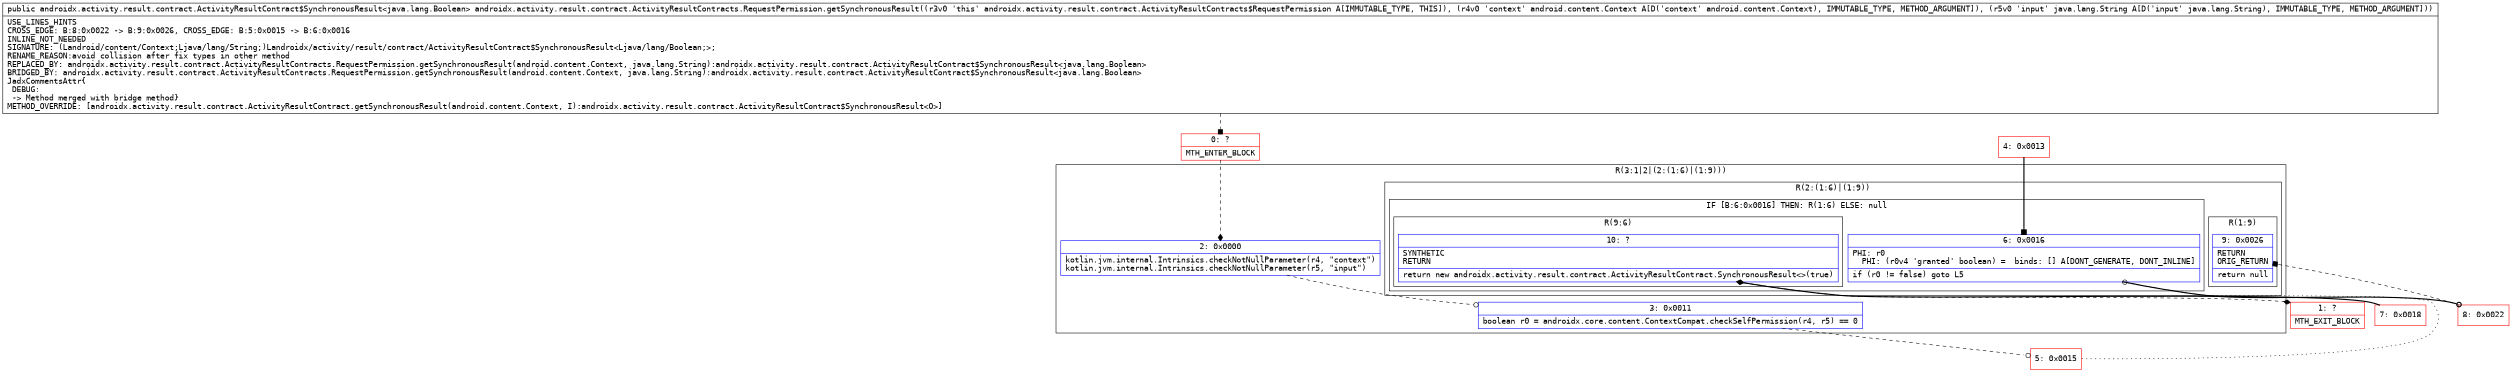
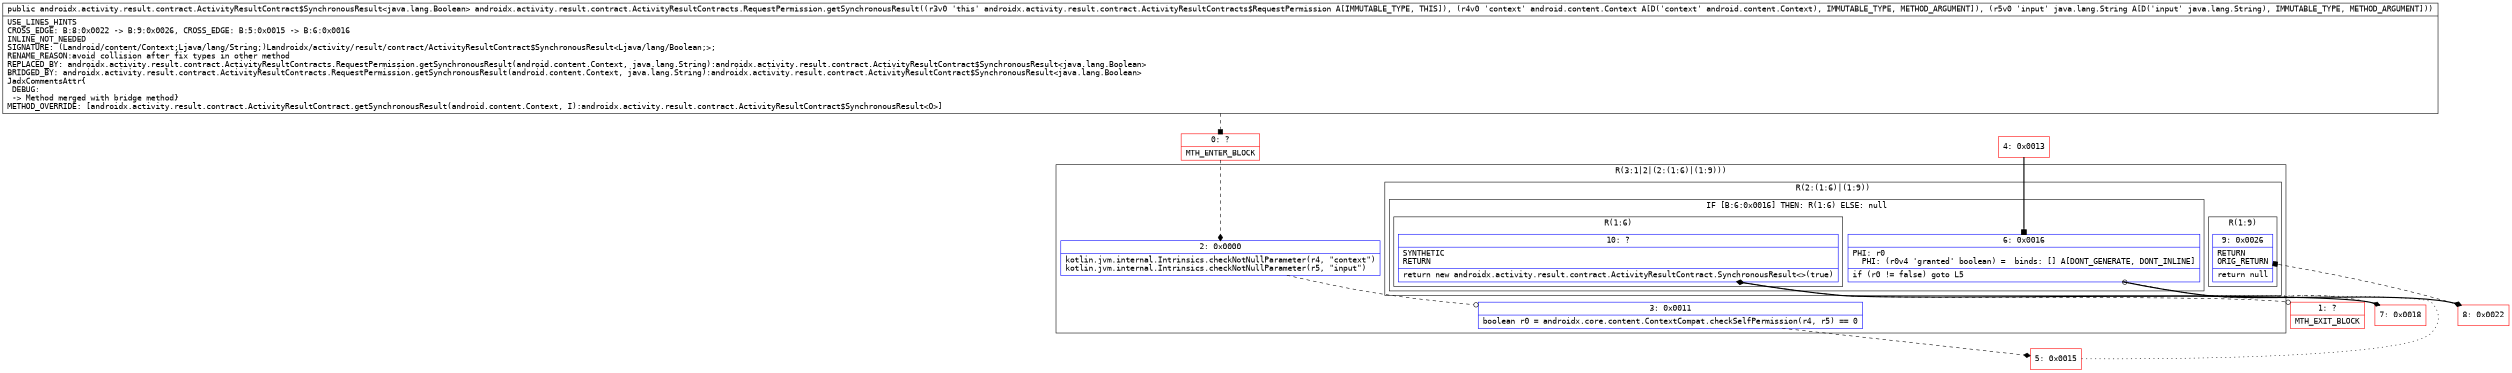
cluster "R(9:6)": label "R(9:6)" -> "R(1:6)"
edge "10: ?" -> "1: ?": arrowhead diamond -> odot
edge "6: 0x0016" -> "7: 0x0018": added
edge "6: 0x0016" -> "8: 0x0022": arrowhead odot -> diamond
edge "3: 0x0011" -> "5: 0x0015": arrowhead odot -> diamond
